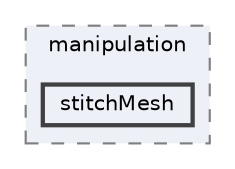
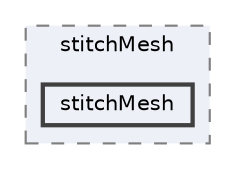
cluster "manipulation": label "manipulation" -> "stitchMesh"
